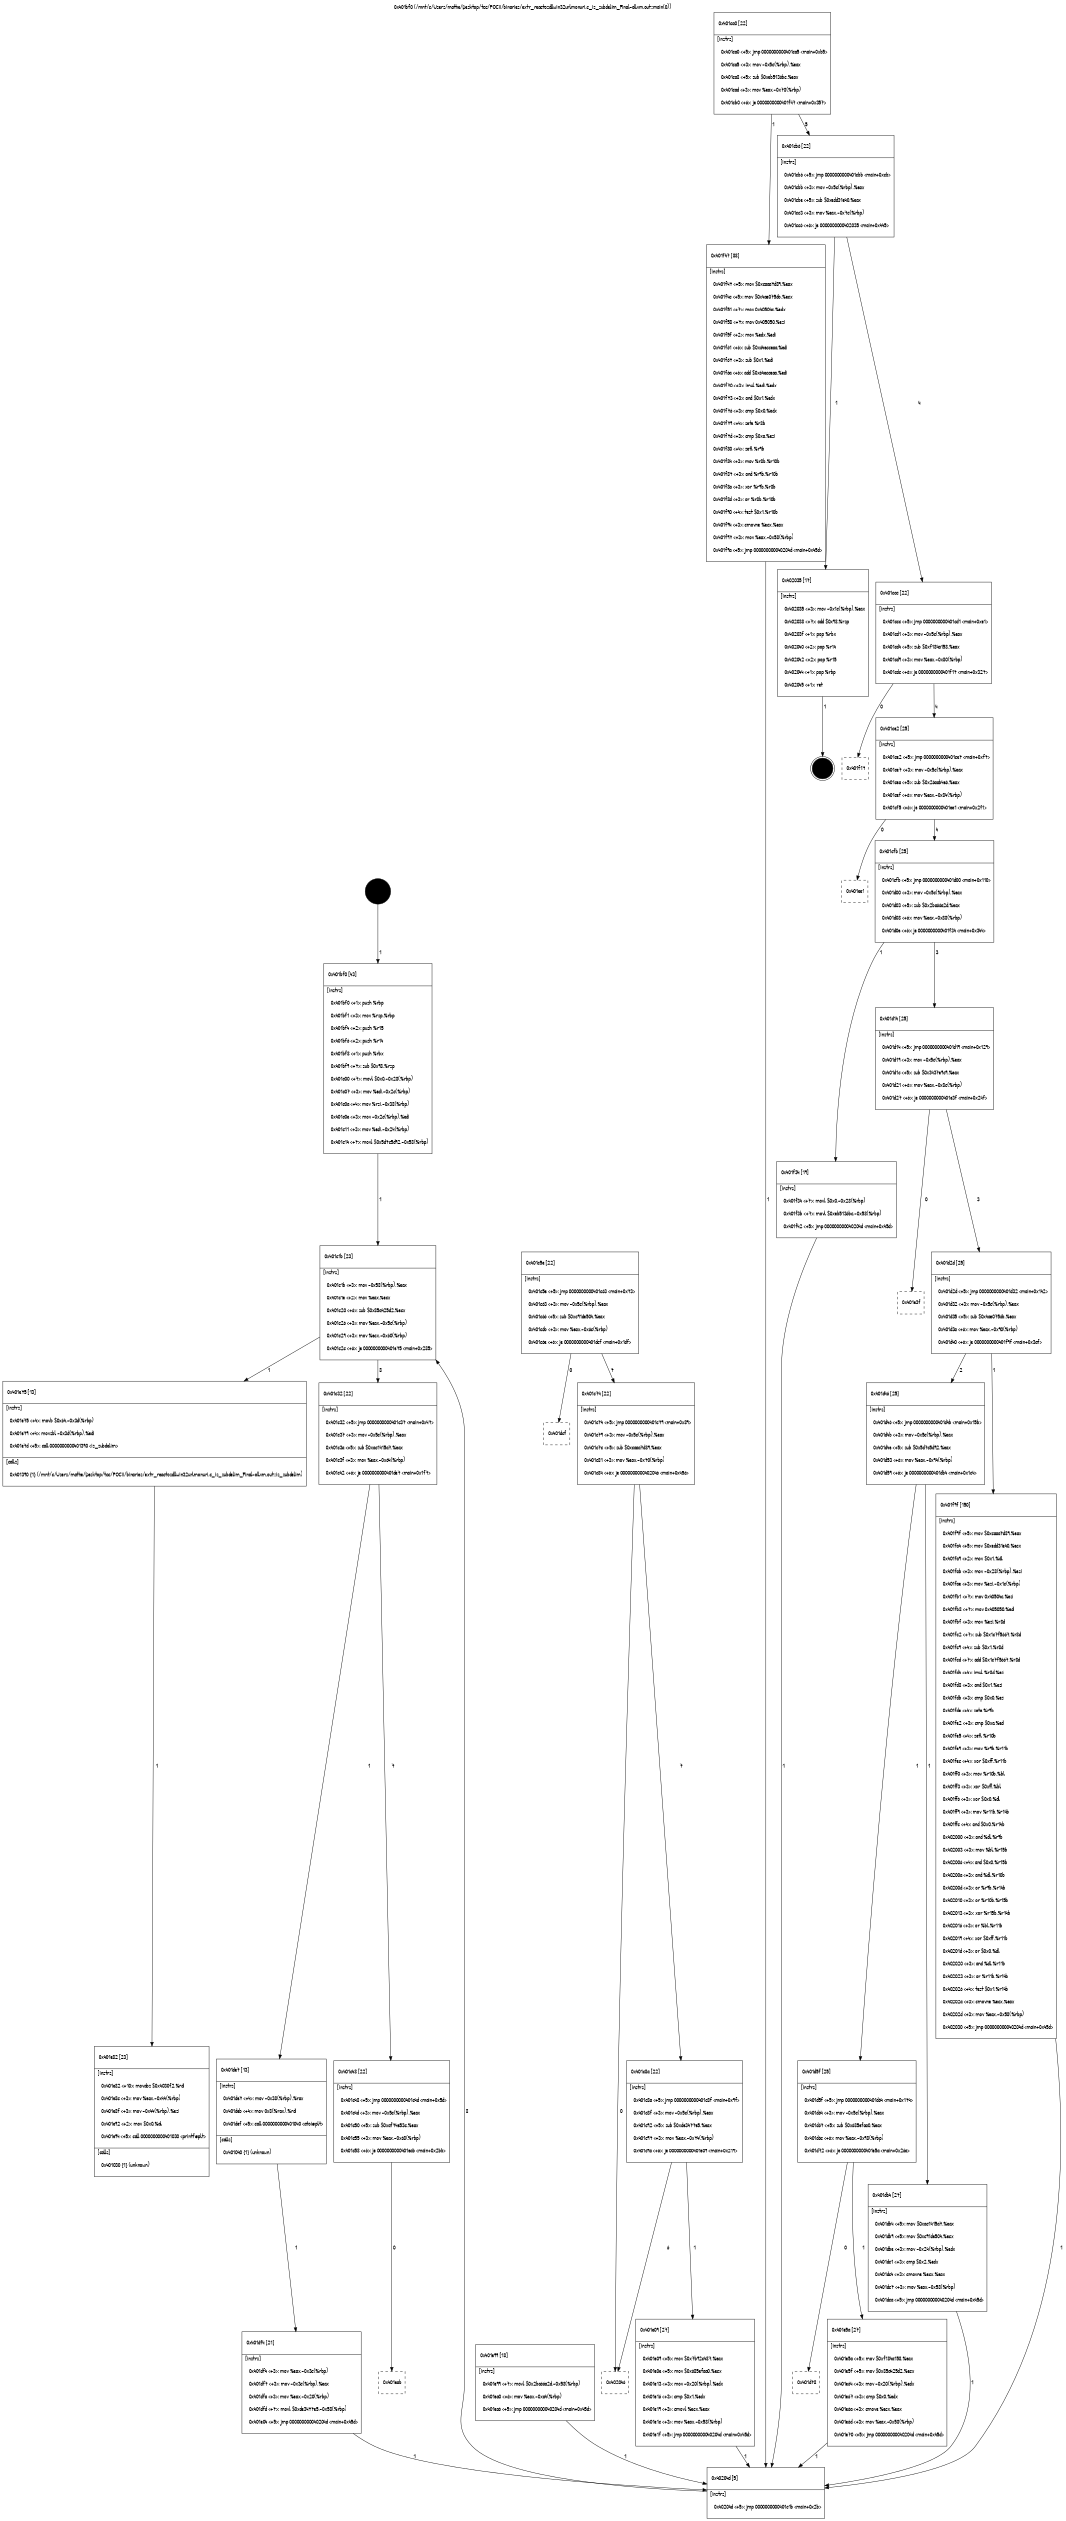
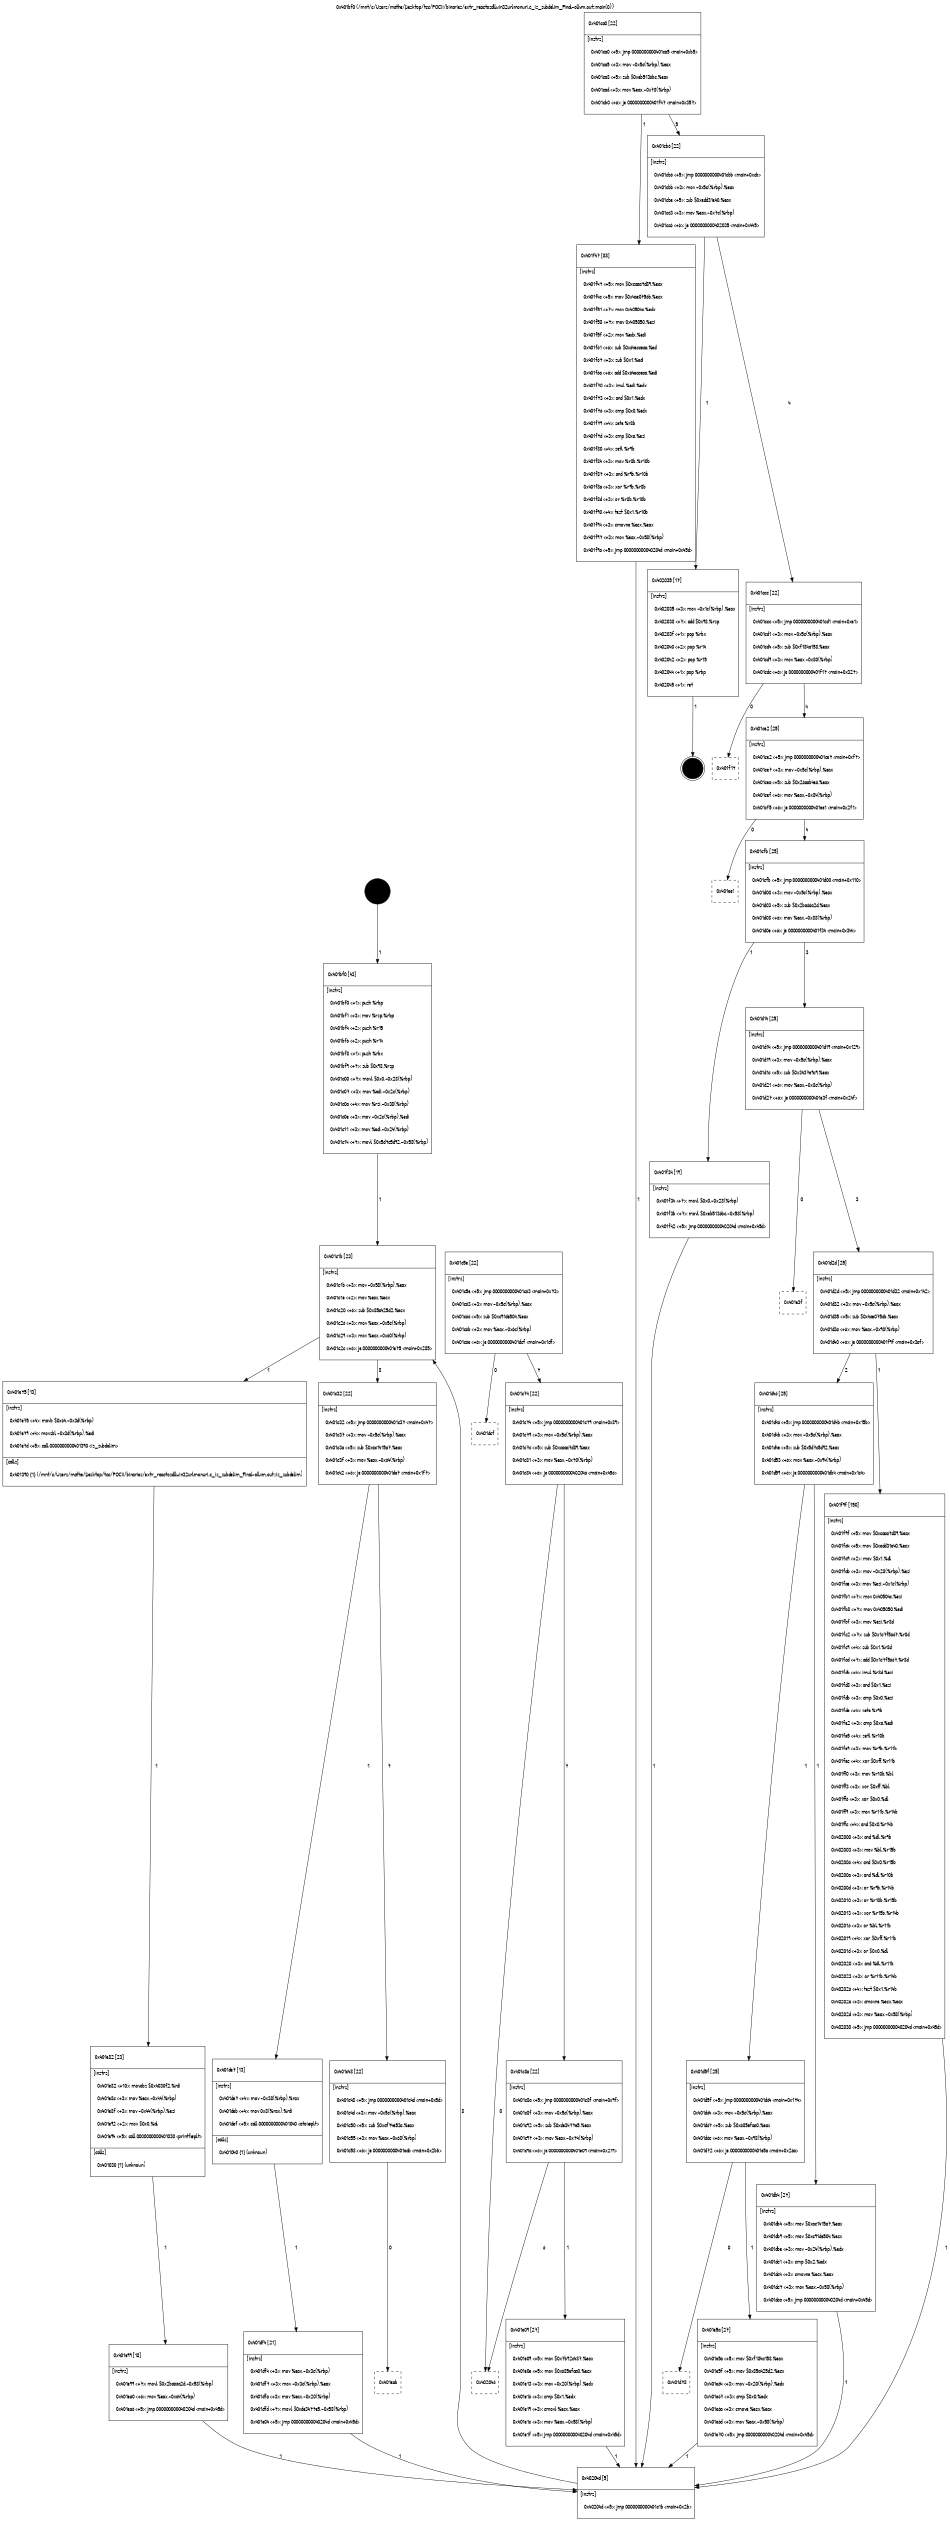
edge "0x401e82 [23]" -> "0x401e99 [18]": added, label "1"
